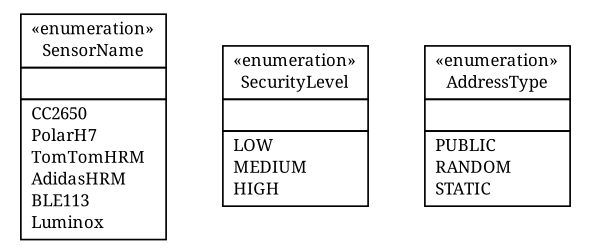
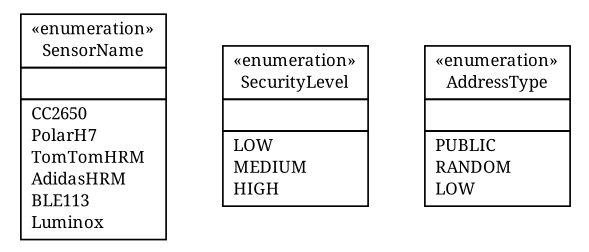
node "AddressType": text "STATIC" -> "LOW"
